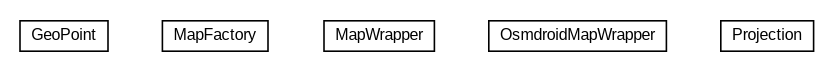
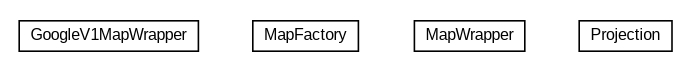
node "GeoPoint": removed
node "GoogleV1MapWrapper": added
node "OsmdroidMapWrapper": removed
